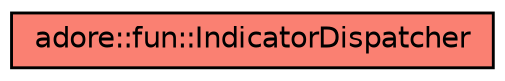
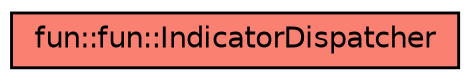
node "adore::fun::IndicatorDispatcher": label "adore::fun::IndicatorDispatcher" -> "fun::fun::IndicatorDispatcher"
